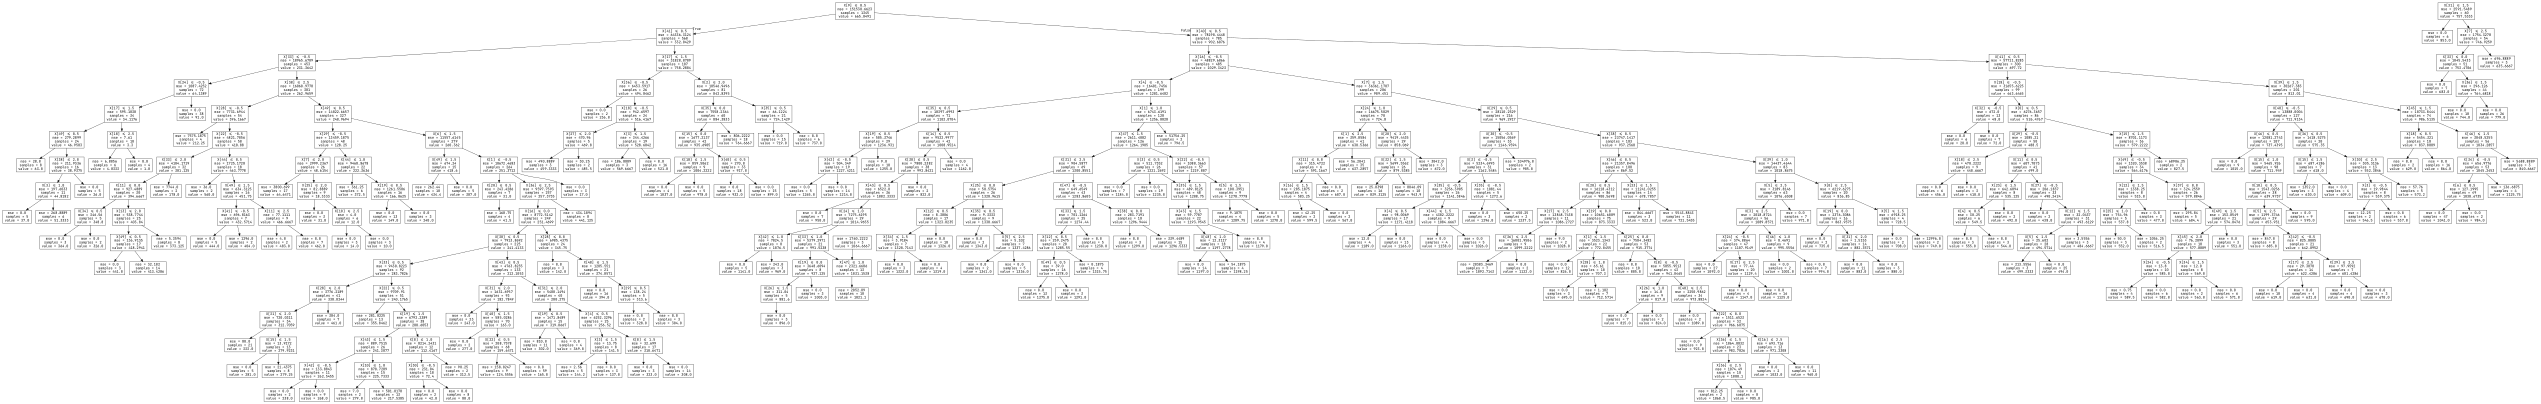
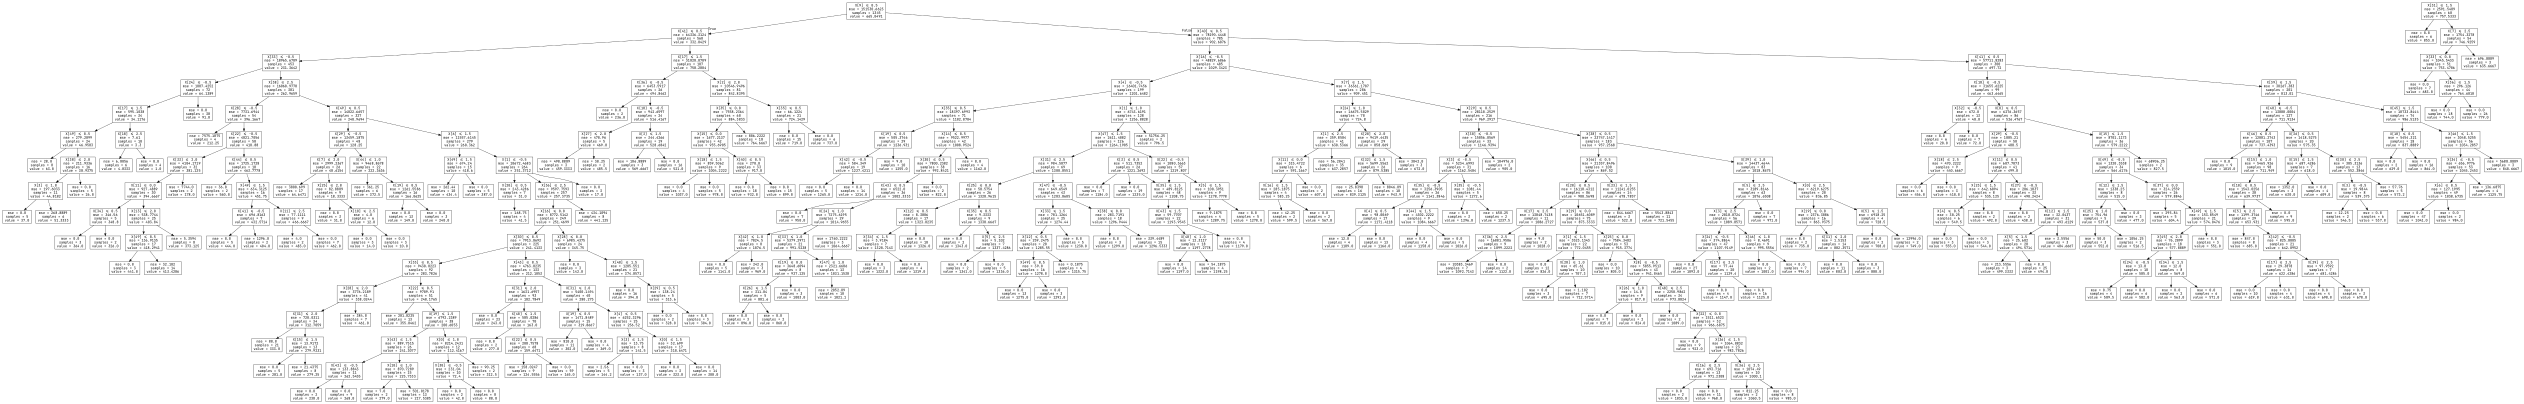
node "mse = 0.0 samples = 2 value = 860.0": added
edge "X[22] <= 0.0 mse = 1511.6523 samples = 32 value = 966.6875" -> "X[16] <= 2.5 mse = 693.716 samples = 13 value = 971.2308": now "X[36] <= 1.5 mse = 1064.0832 samples = 23 value = 983.7826" -> "X[16] <= 2.5 mse = 693.716 samples = 13 value = 971.2308"
